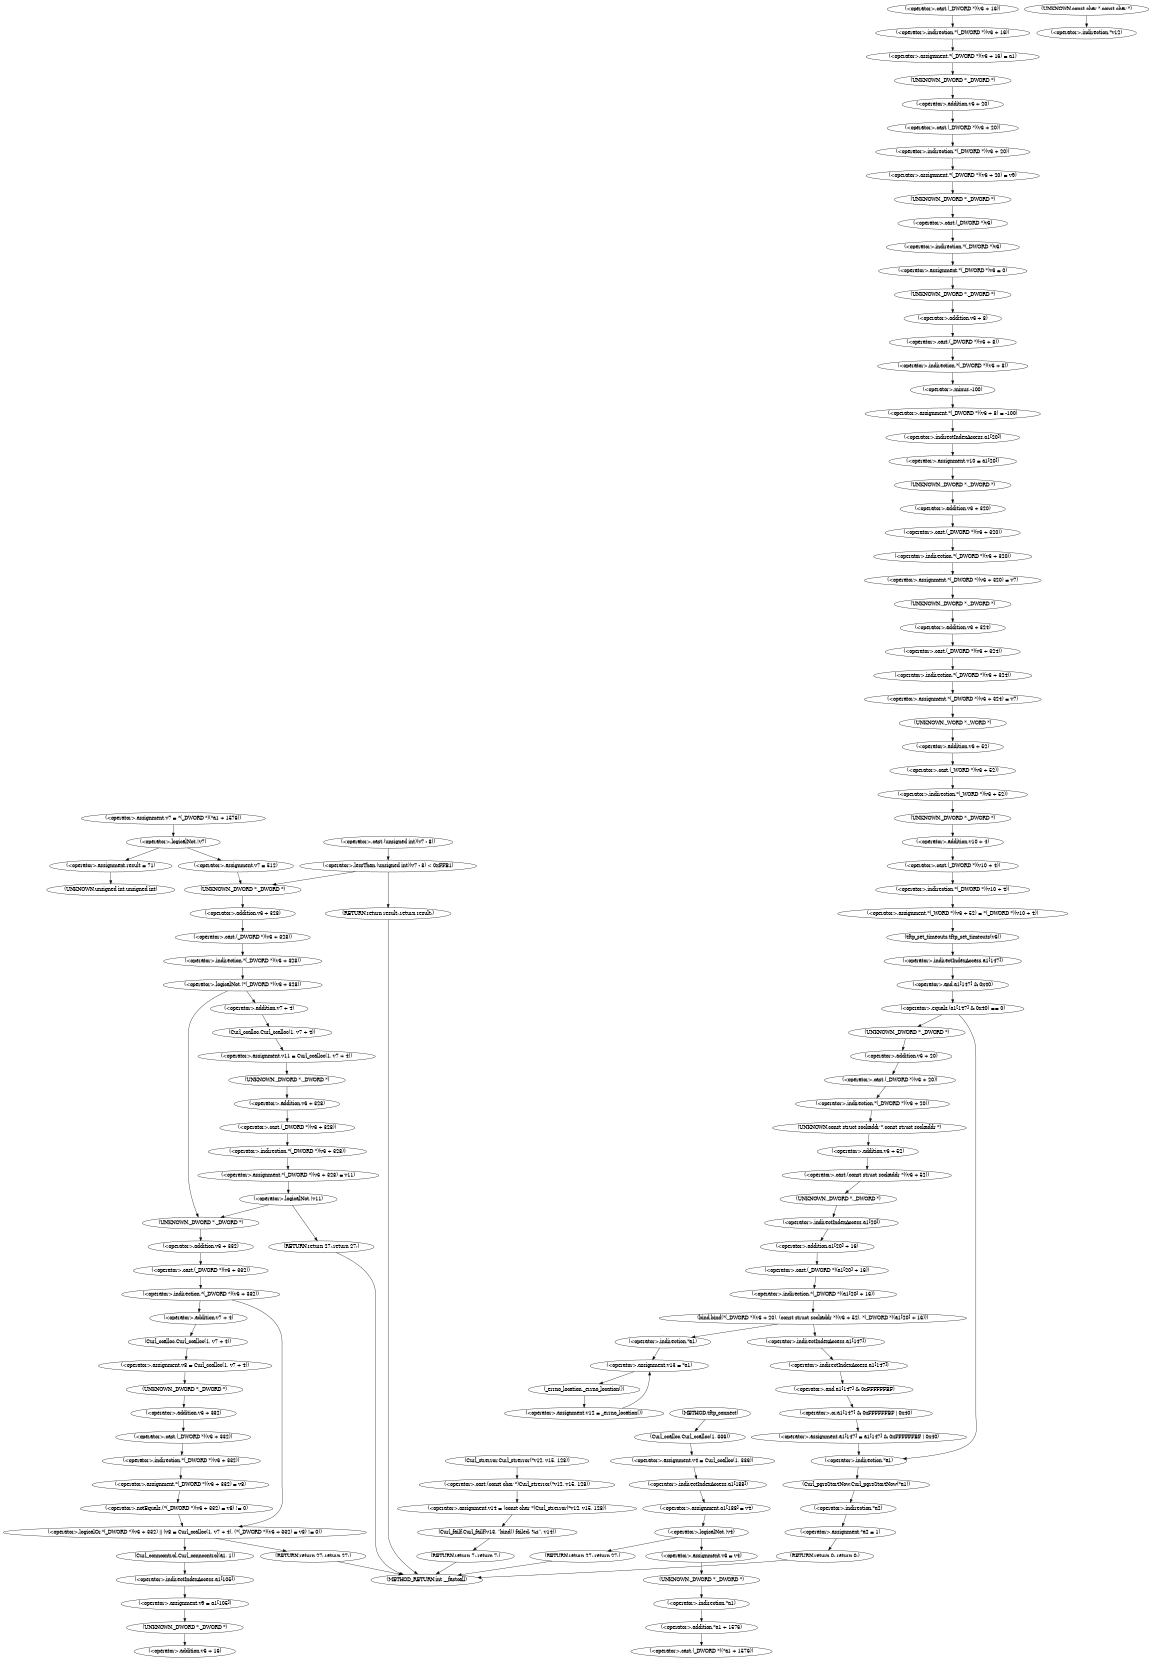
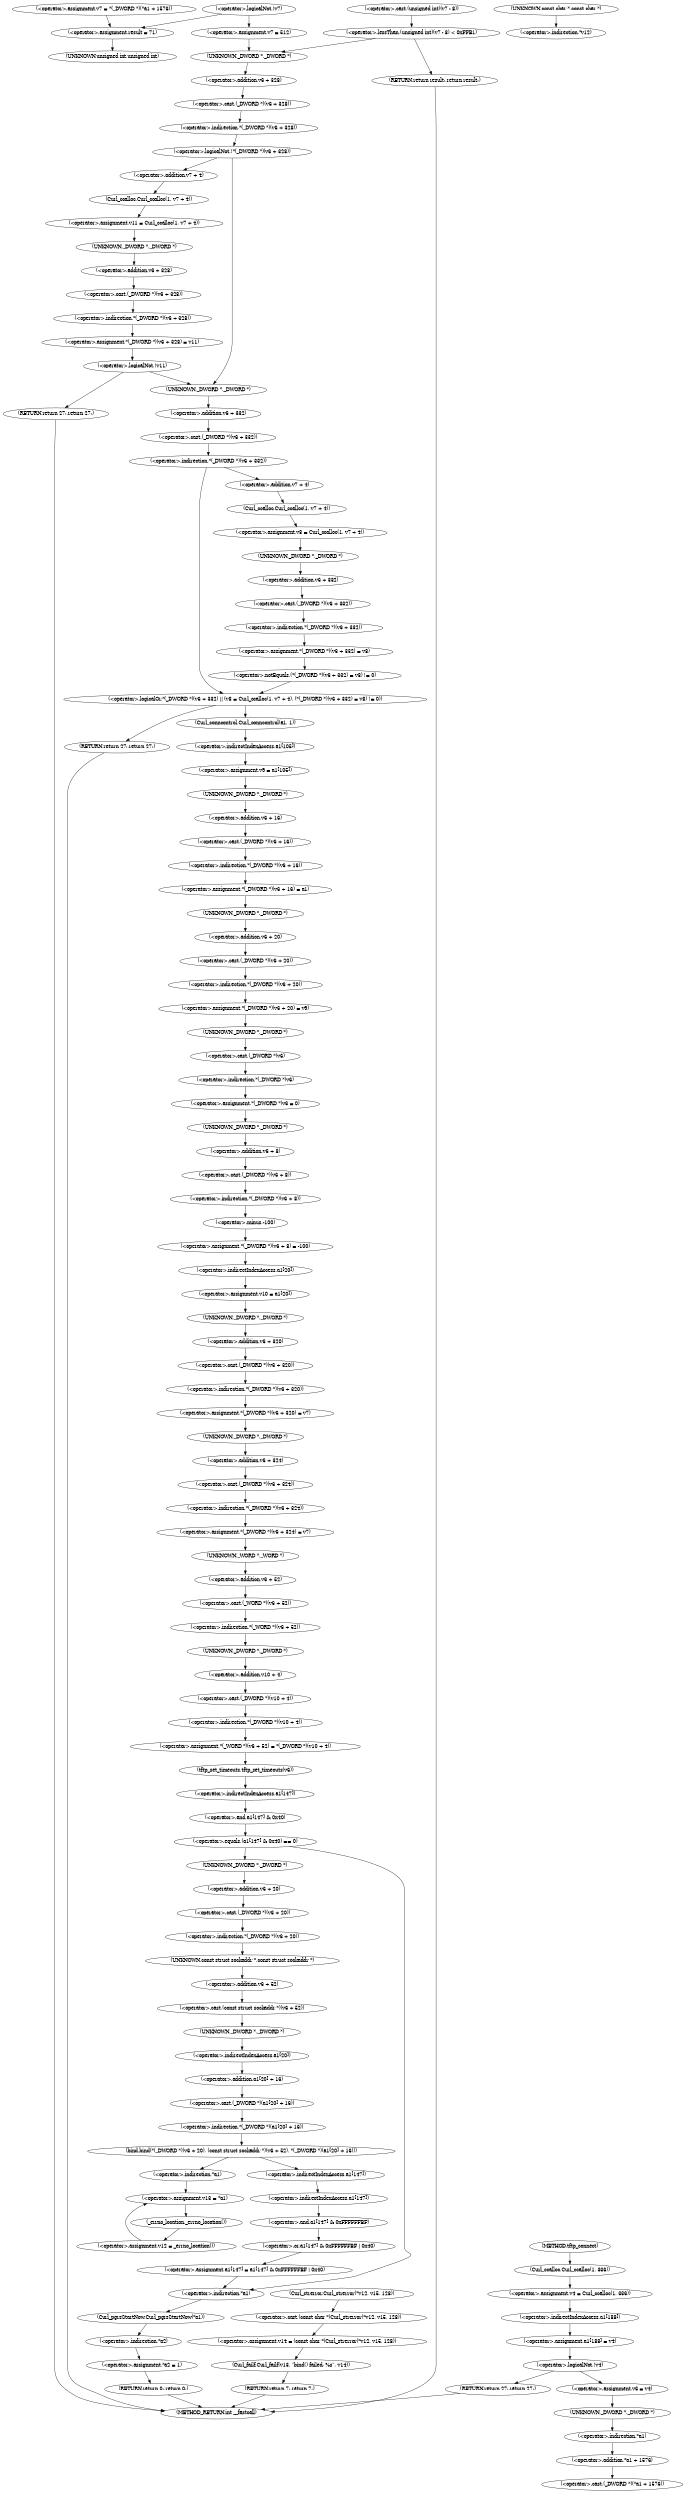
edge "(<operator>.assignment,v7 = *(_DWORD *)(*a1 + 1576))" -> "(<operator>.logicalNot,!v7)": now "(<operator>.assignment,v7 = *(_DWORD *)(*a1 + 1576))" -> "(<operator>.assignment,result = 71)"
edge "(<operator>.addition,v6 + 16)" -> "(<operator>.cast,(_DWORD *)(v6 + 16))": added
